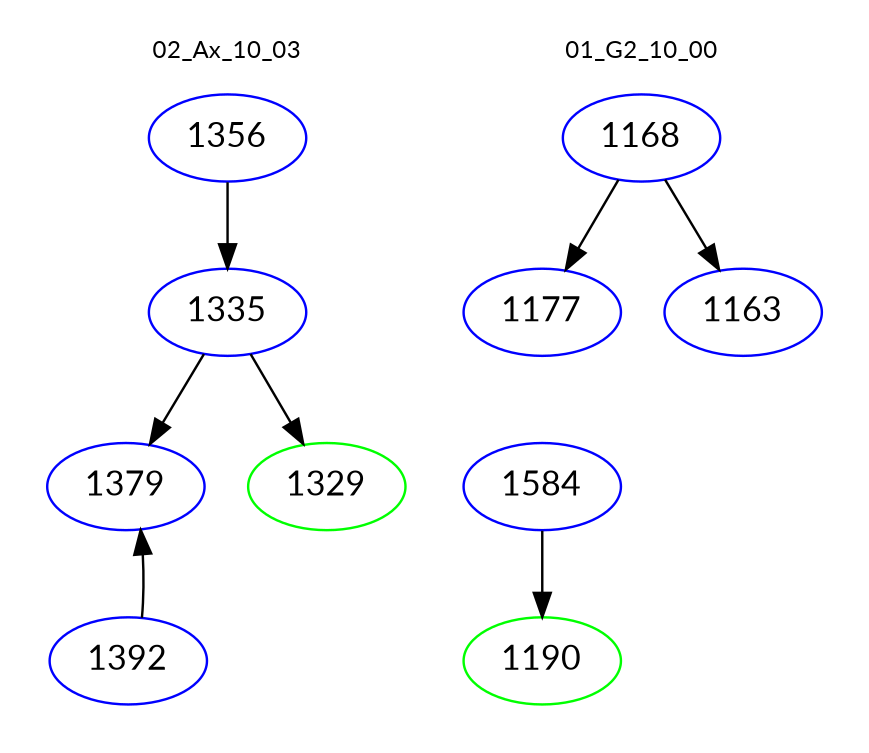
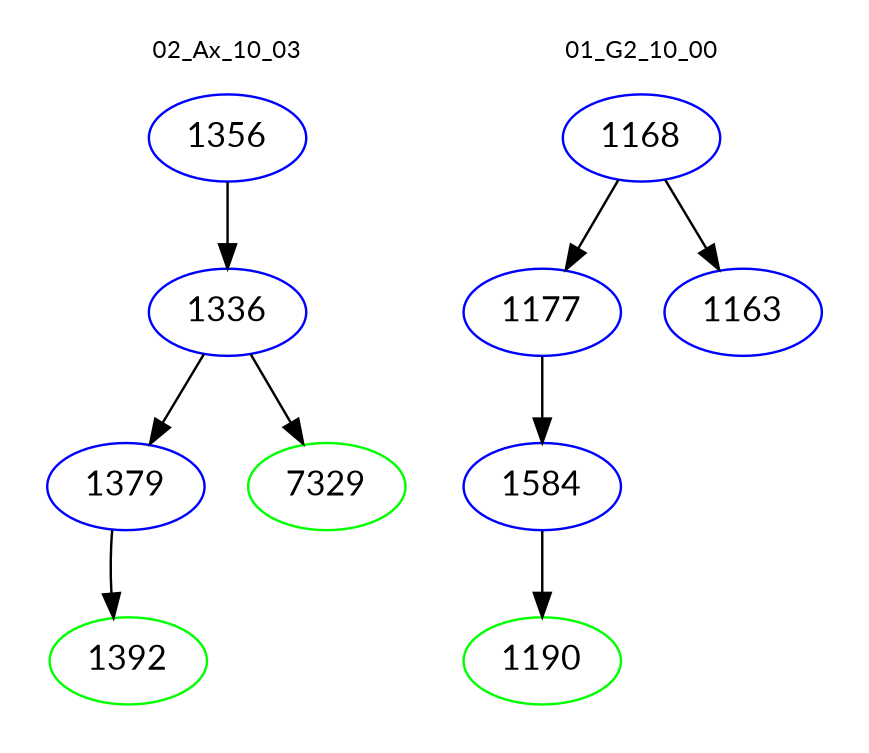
node "1335": label "1335" -> "1336"
edge "1177" -> "1584": added
node "1329": label "1329" -> "7329"
edge "1392" -> "1379": reversed
node "1392": color blue -> green
